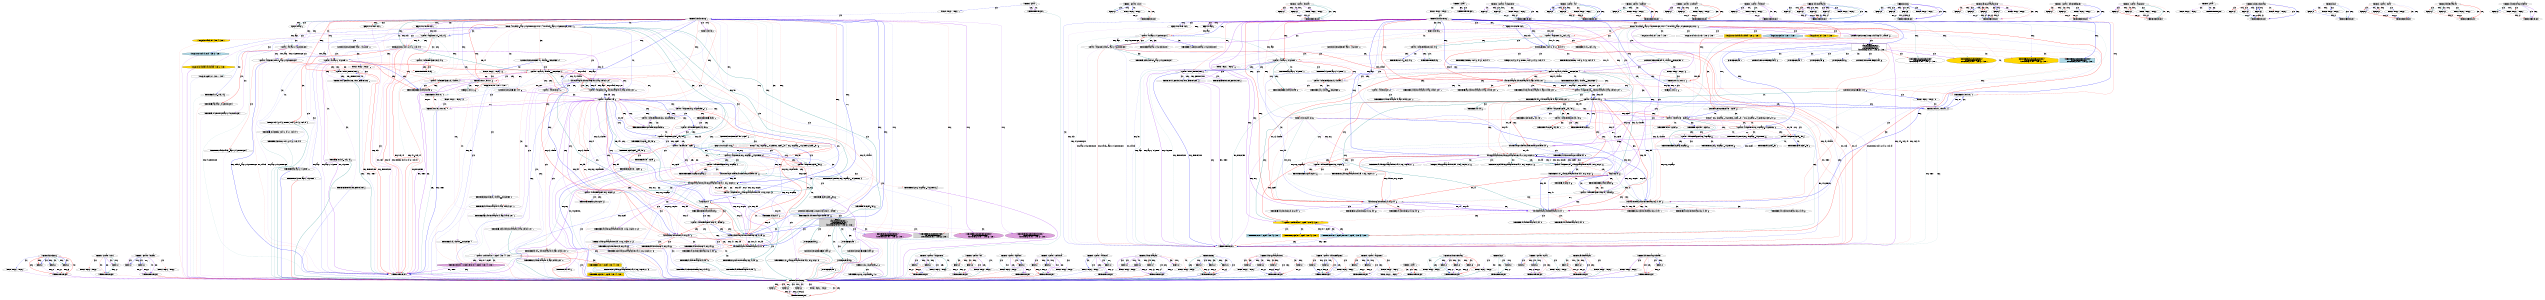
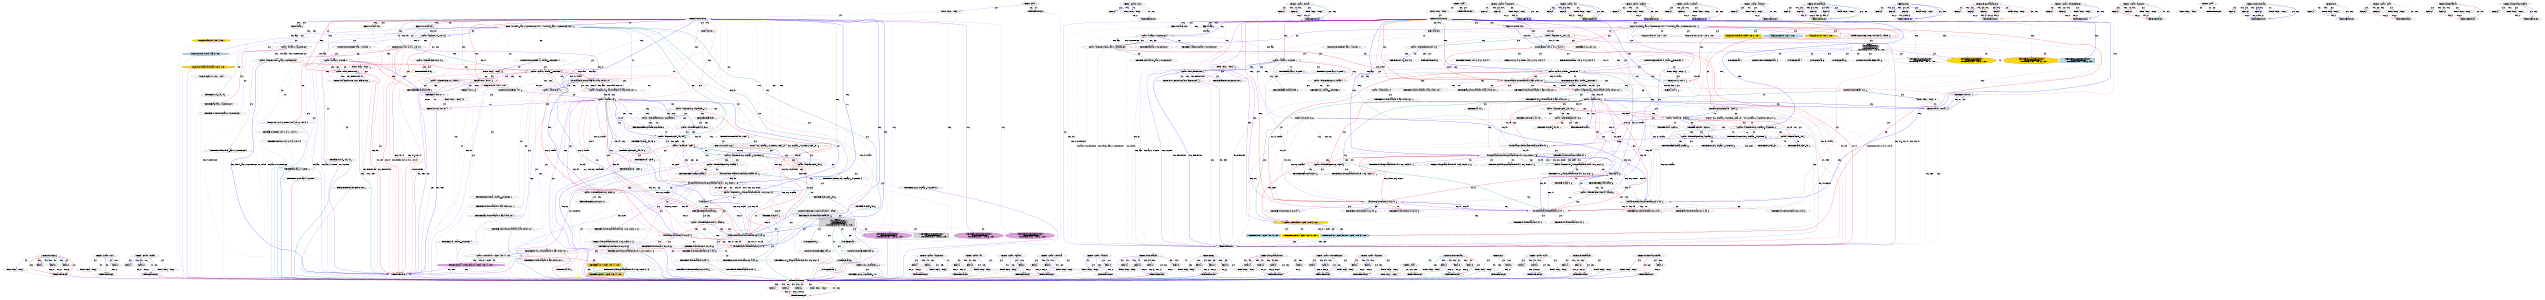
edge "<(<operator>.conditional,err ? : copied)<SUB>44</SUB>>" -> "<(IDENTIFIER,copied,err ? : copied)<SUB>44</SUB>>": now "<(IDENTIFIER,err,err ? : copied)<SUB>44</SUB>>" -> "<(IDENTIFIER,copied,err ? : copied)<SUB>44</SUB>>"
